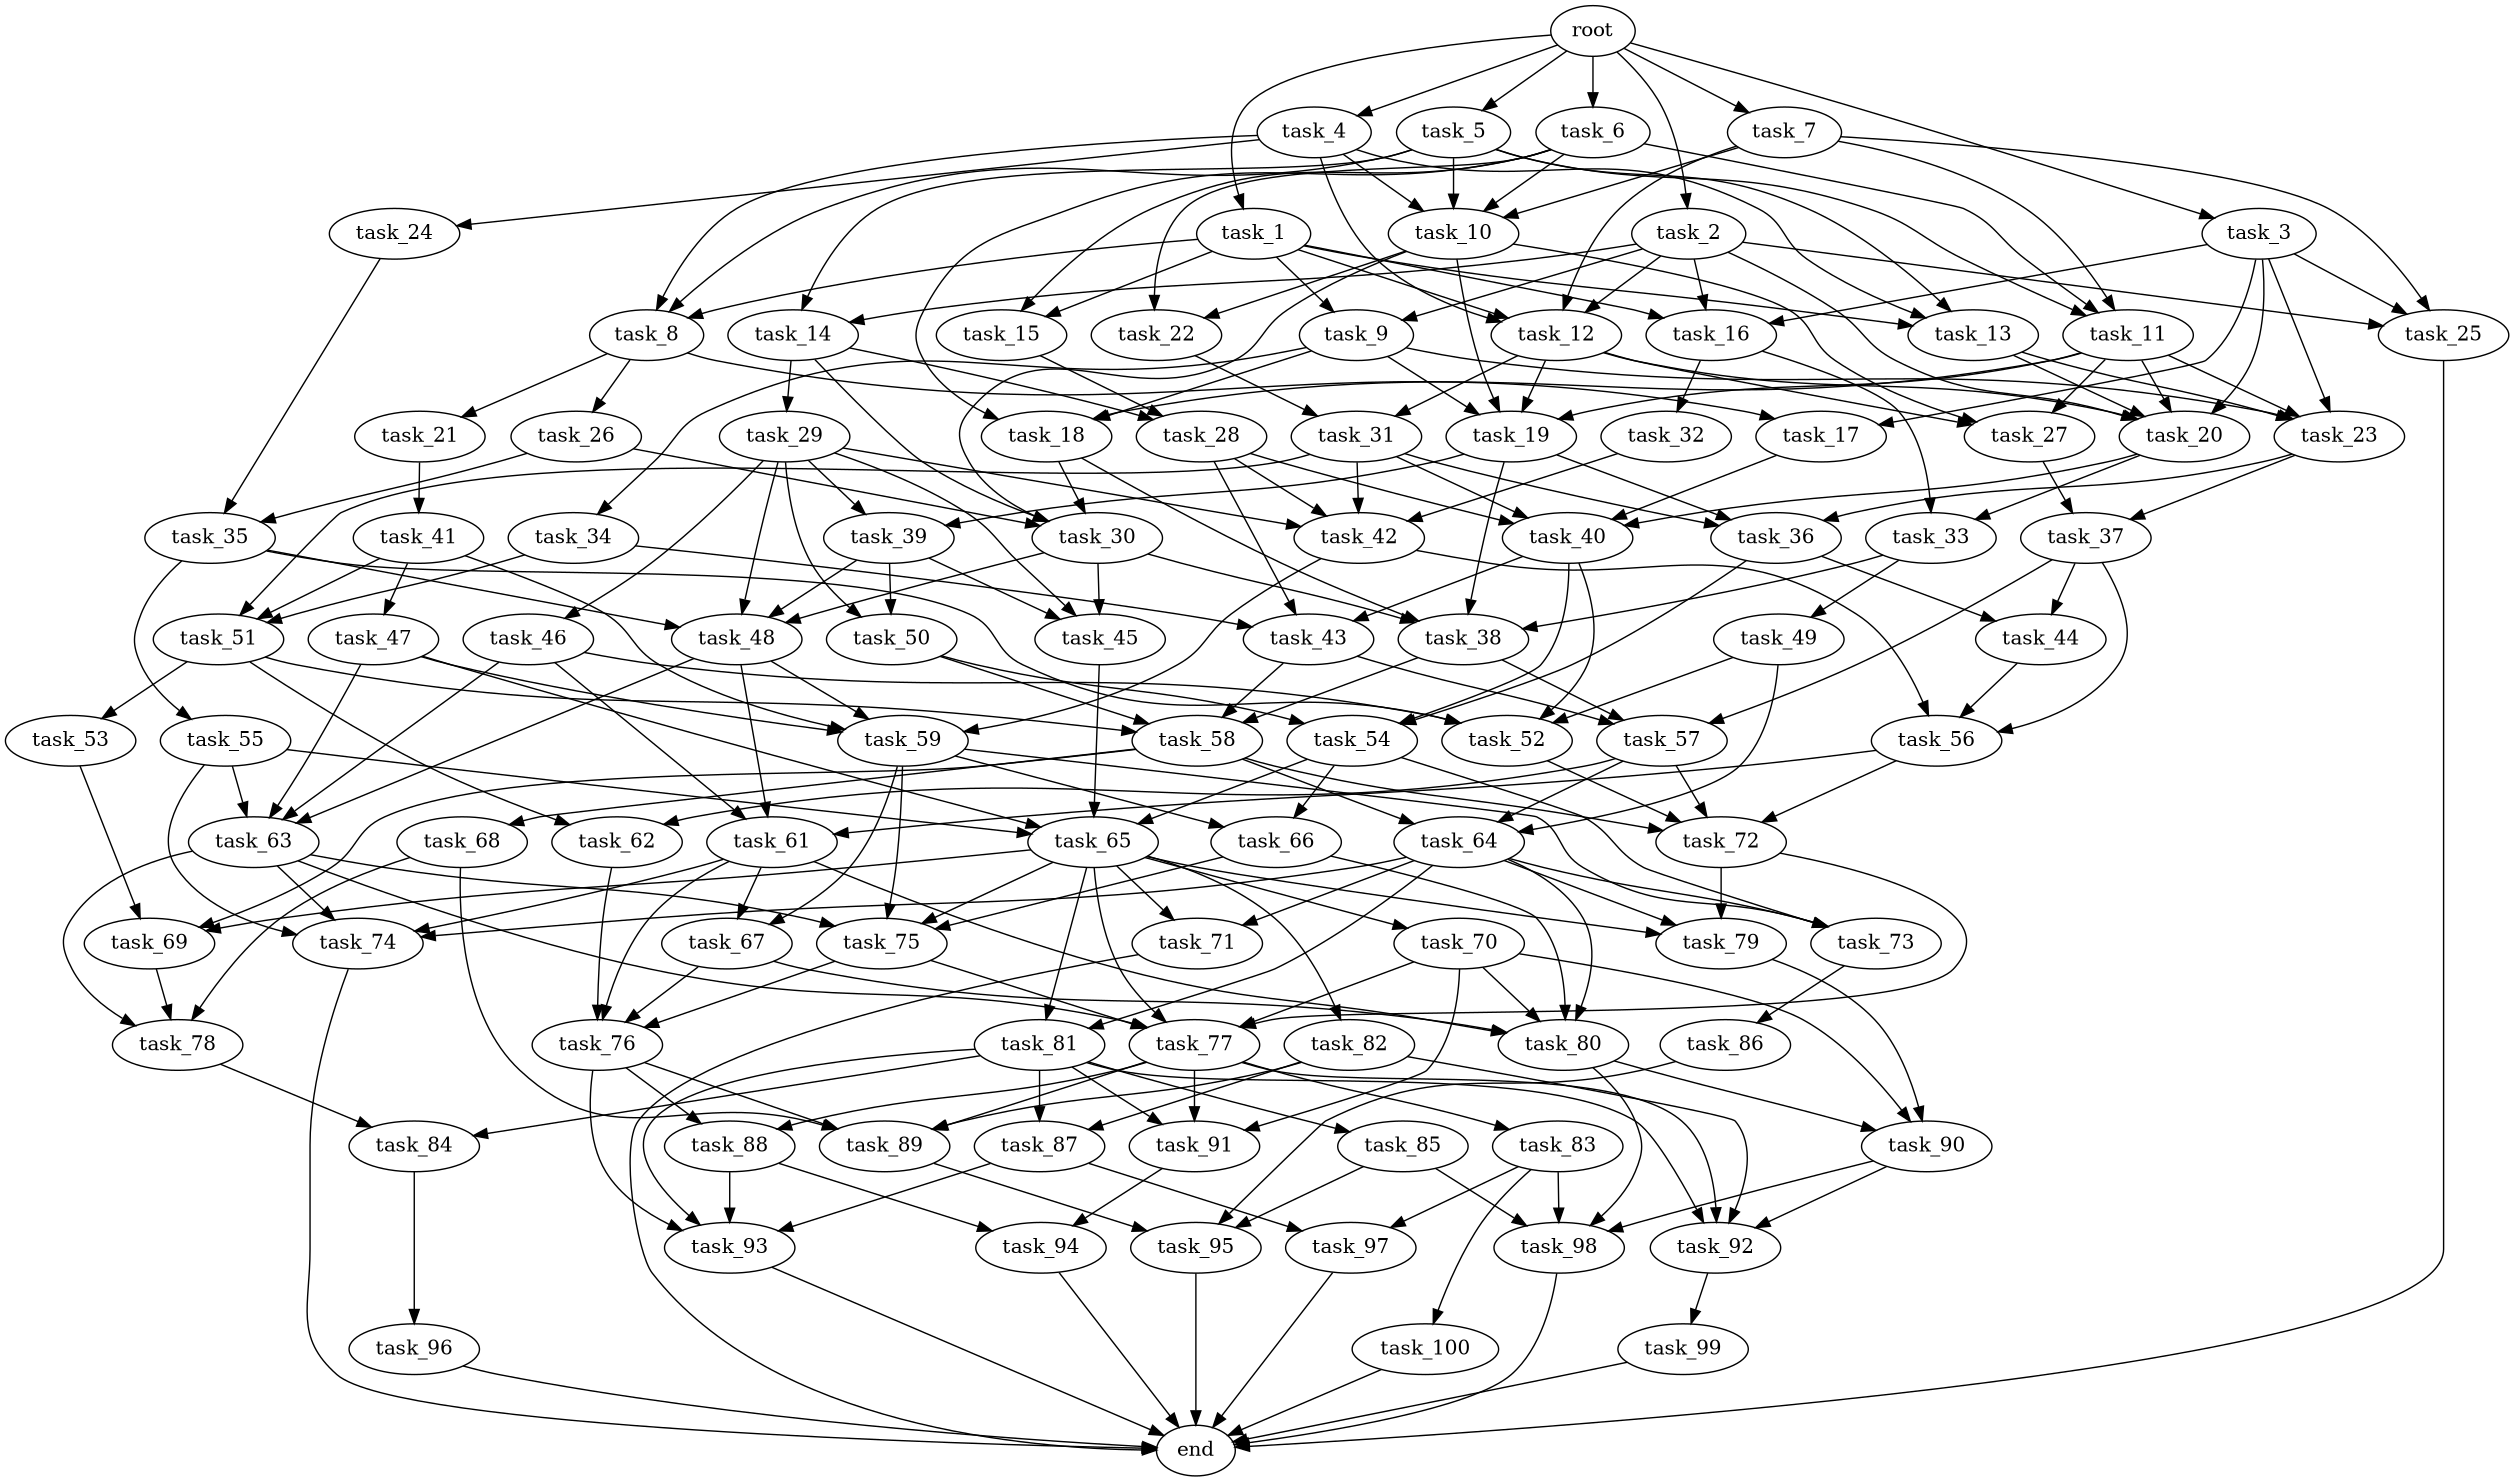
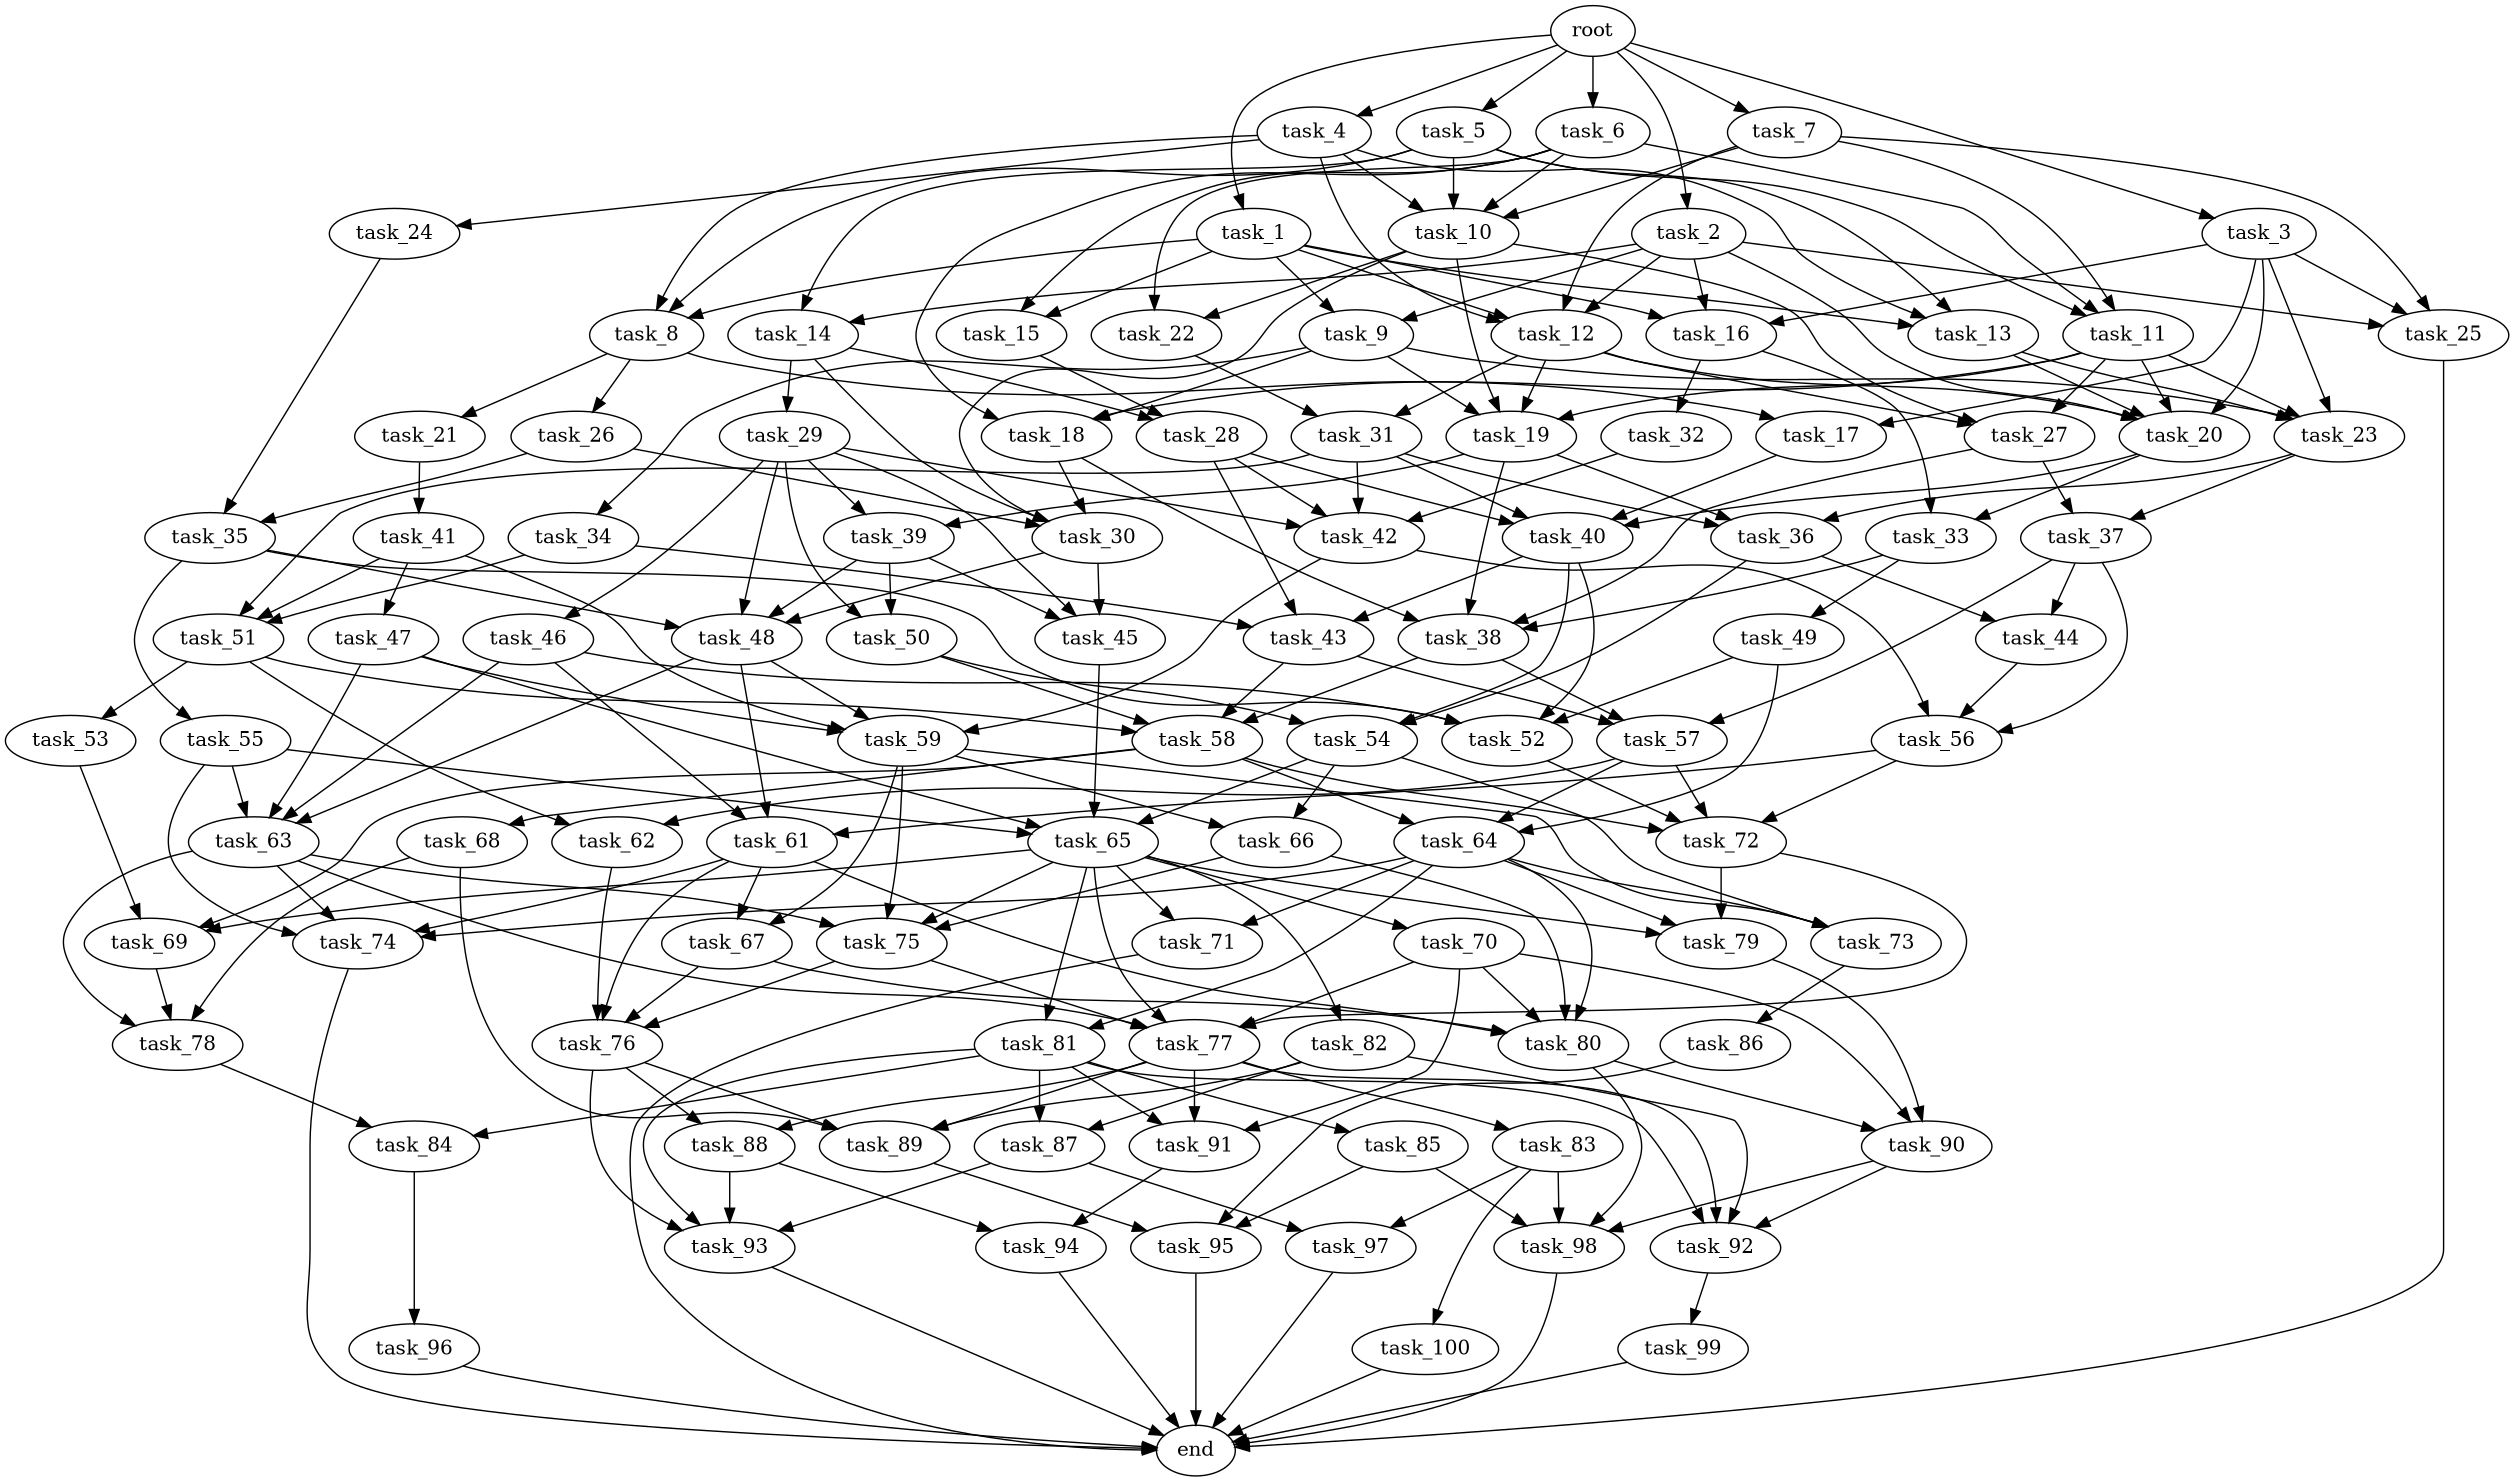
edge "task_30" -> "task_38": now "task_27" -> "task_38"
